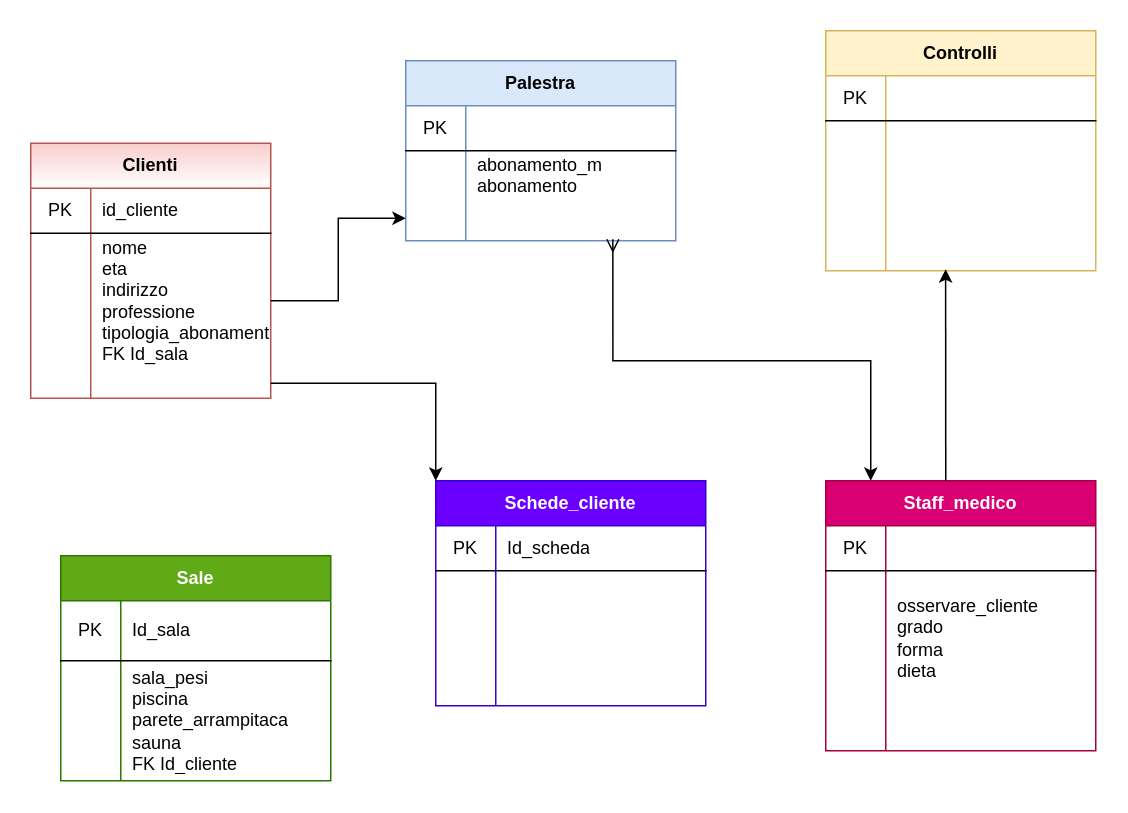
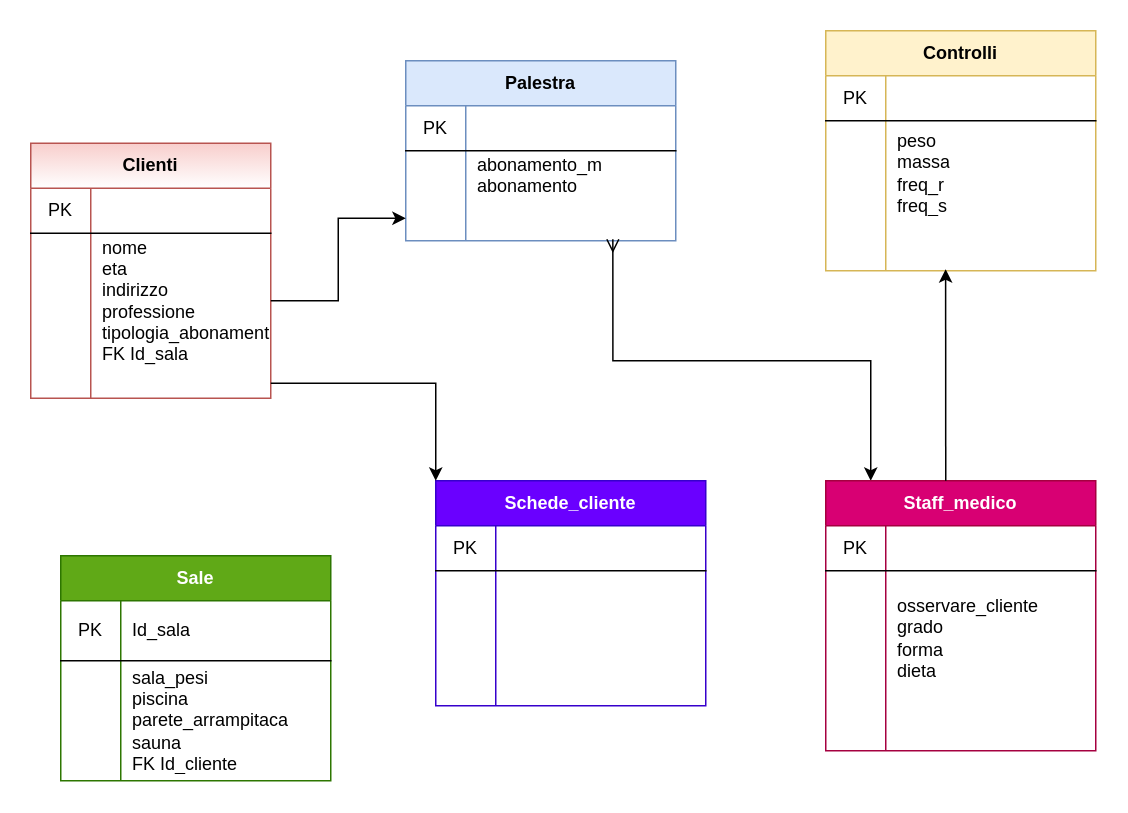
node "peso massa freq_r freq_s": added
node "id_cliente": removed
node "Id_scheda": removed
